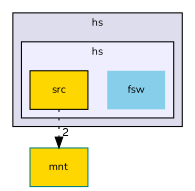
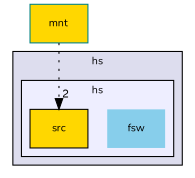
edge "src" -> "mnt": reversed
